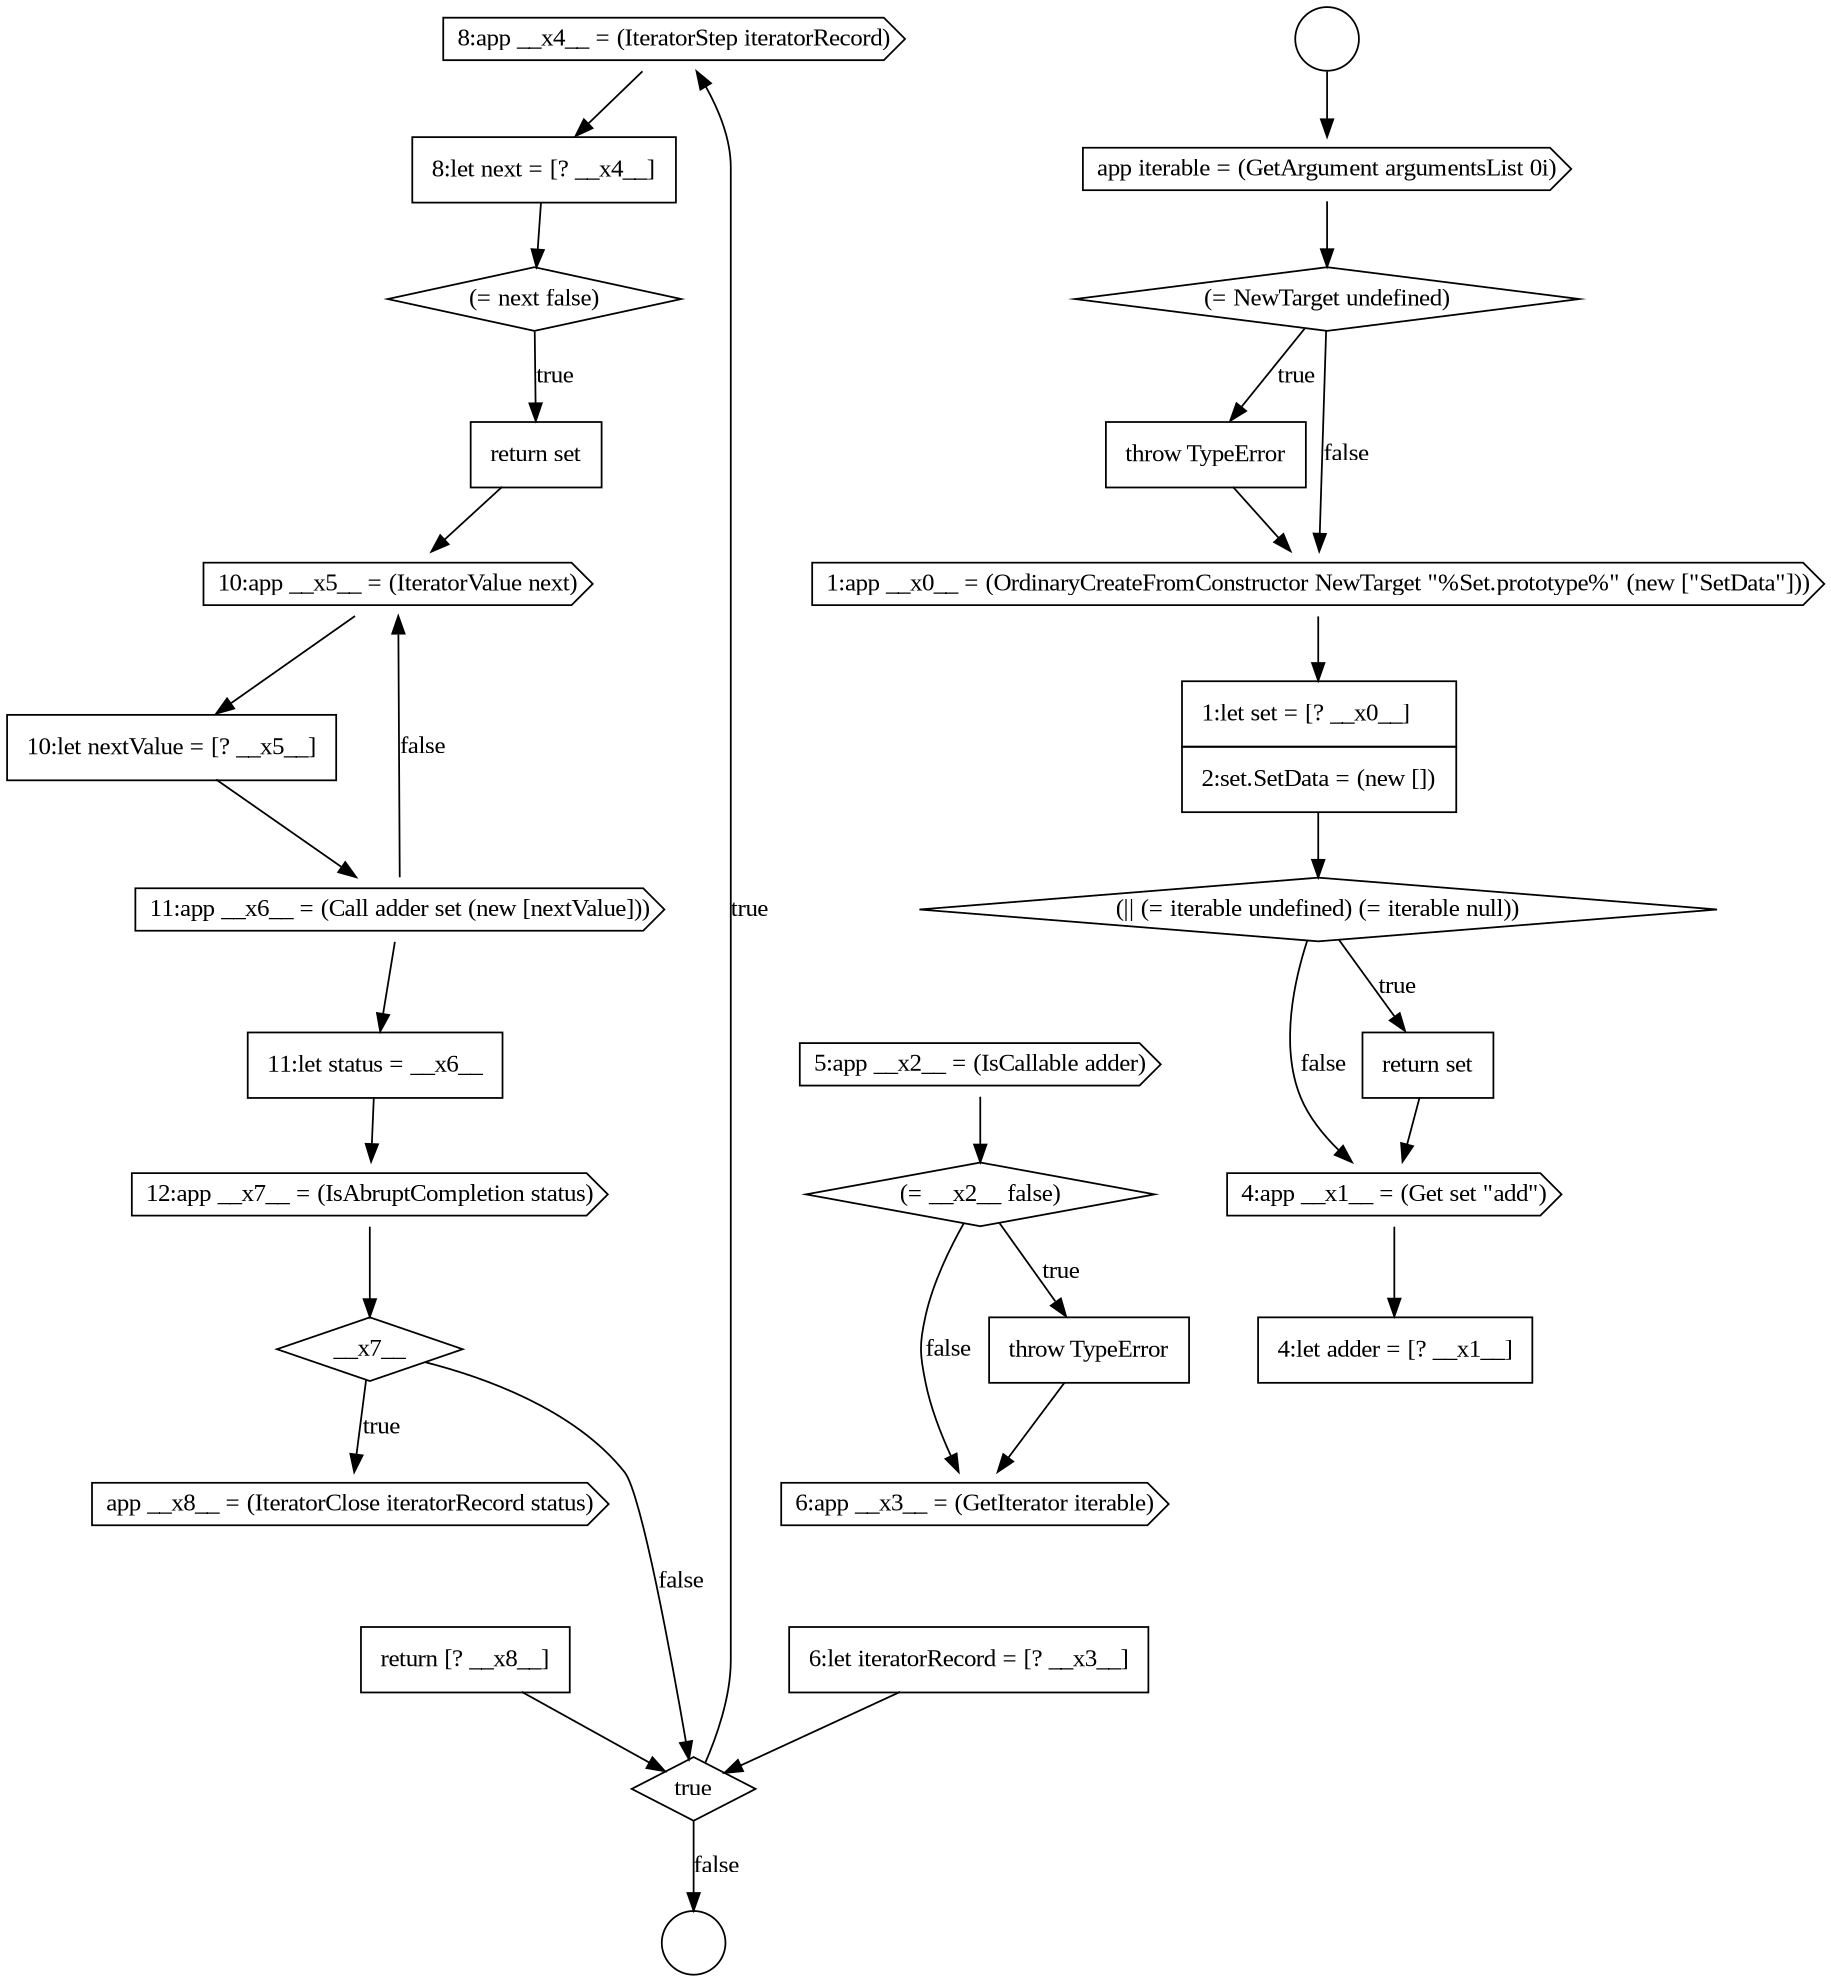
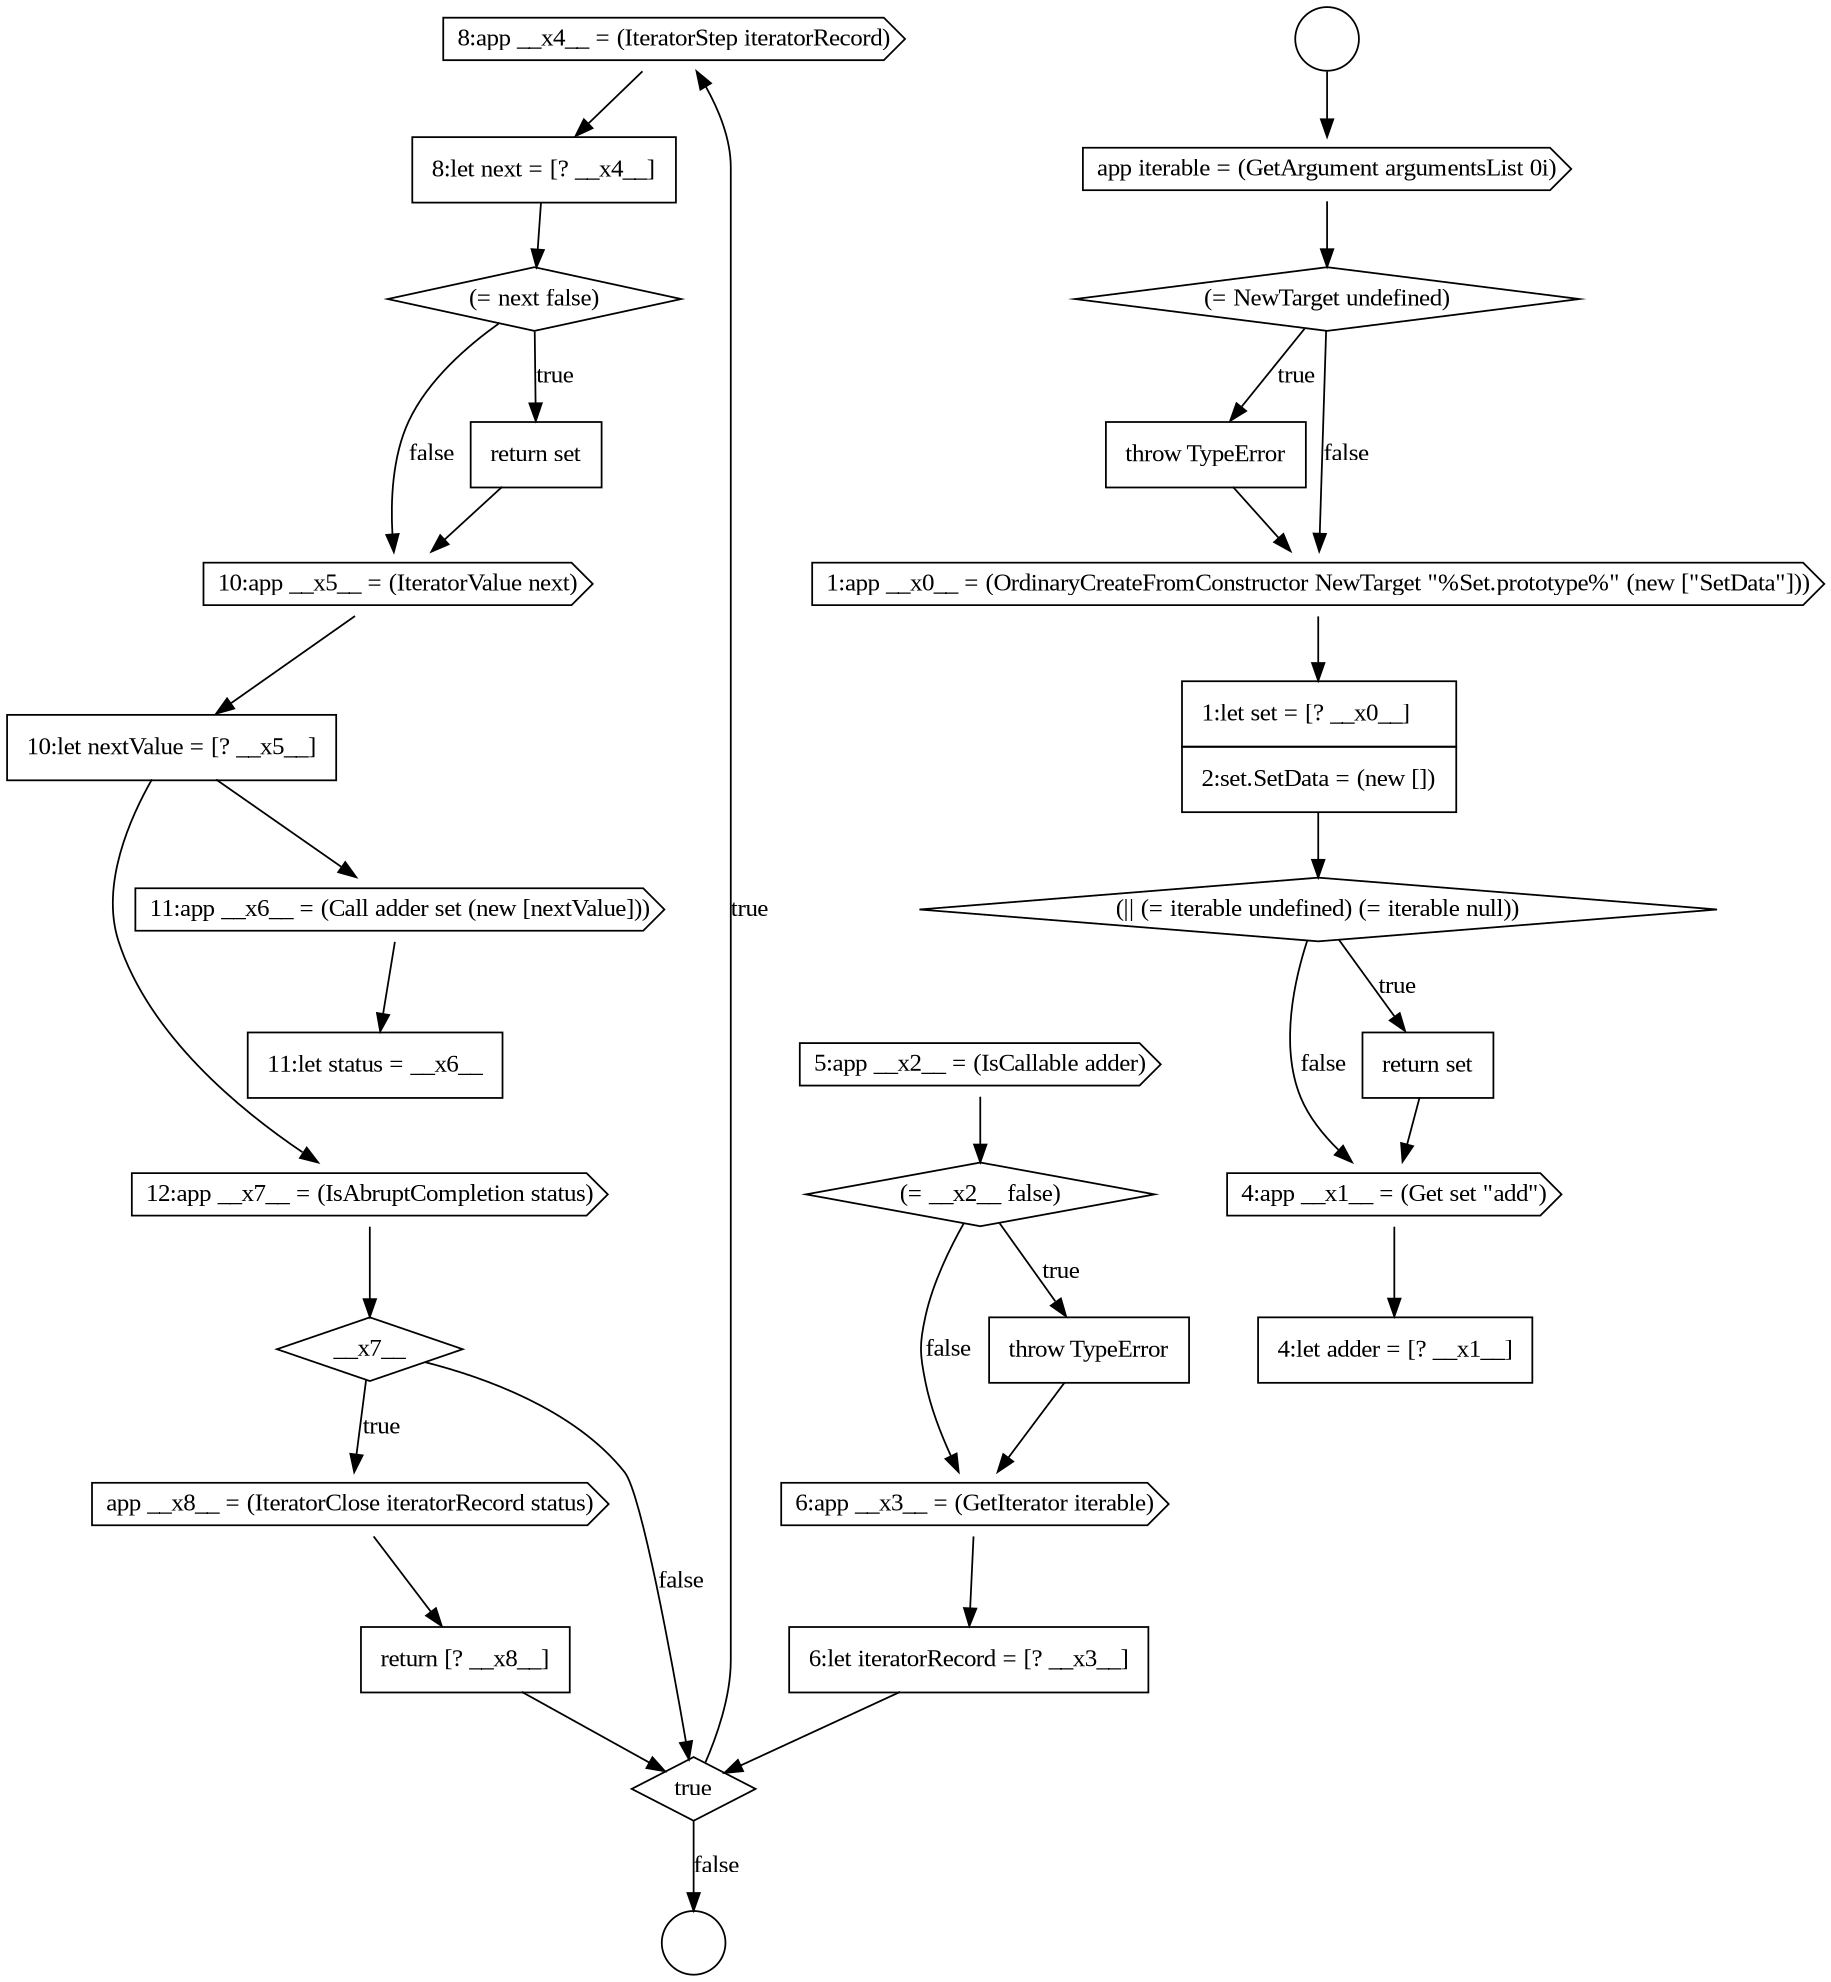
edge "11:app __x6__ = (Call adder set (new [nextValue]))" -> "10:app __x5__ = (IteratorValue next)": now "(= next false)" -> "10:app __x5__ = (IteratorValue next)"
edge "11:let status = __x6__" -> "12:app __x7__ = (IsAbruptCompletion status)": now "10:let nextValue = [? __x5__]" -> "12:app __x7__ = (IsAbruptCompletion status)"
edge "6:app __x3__ = (GetIterator iterable)" -> "6:let iteratorRecord = [? __x3__]": added
edge "app __x8__ = (IteratorClose iteratorRecord status)" -> "return [? __x8__]": added
